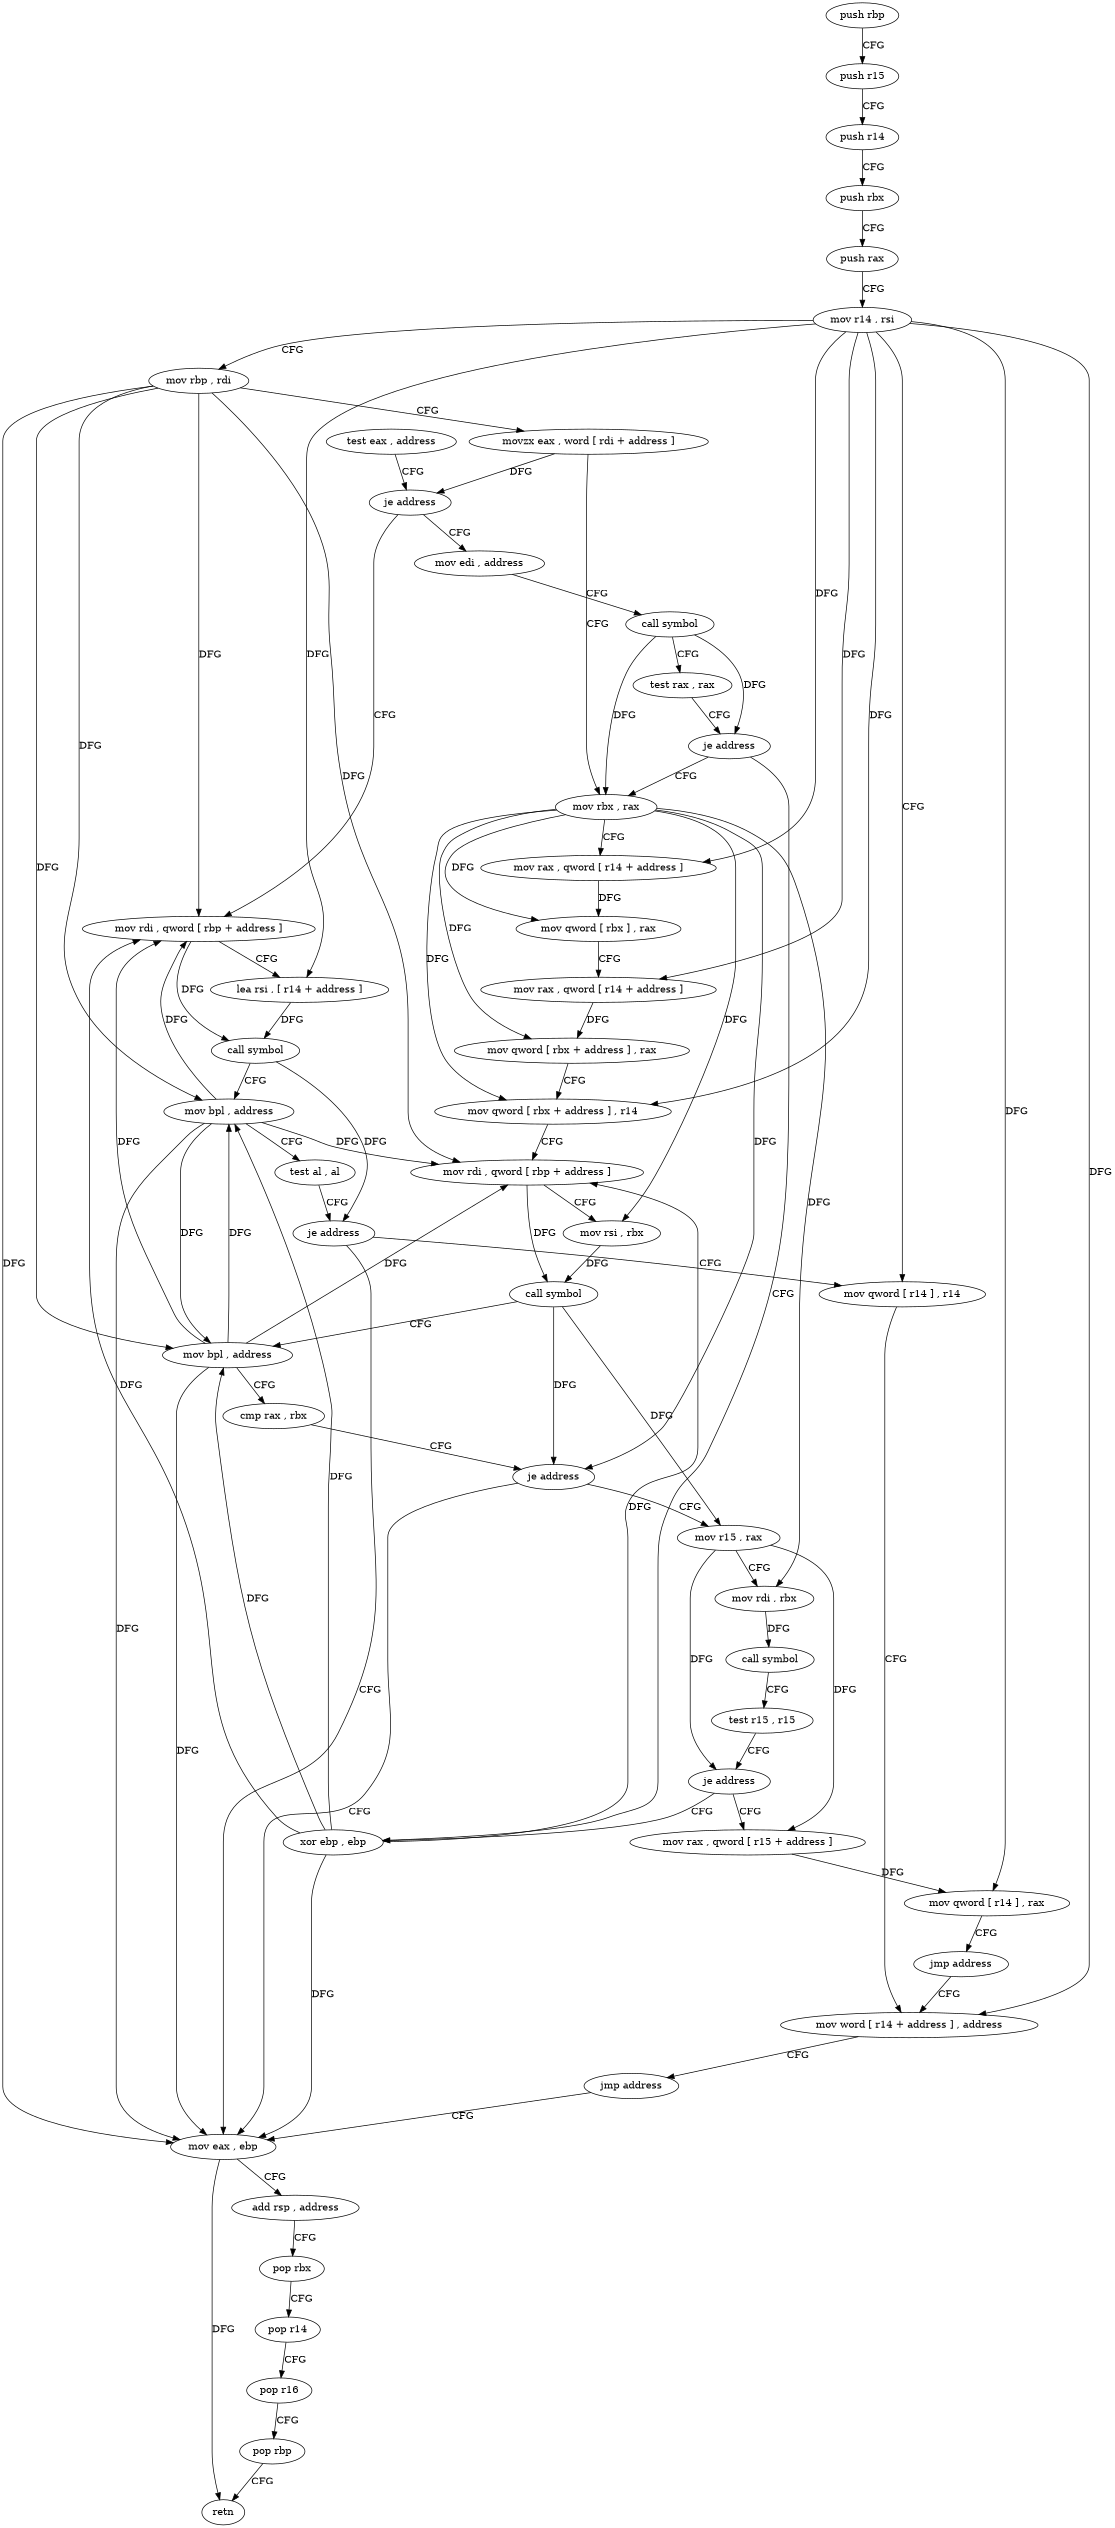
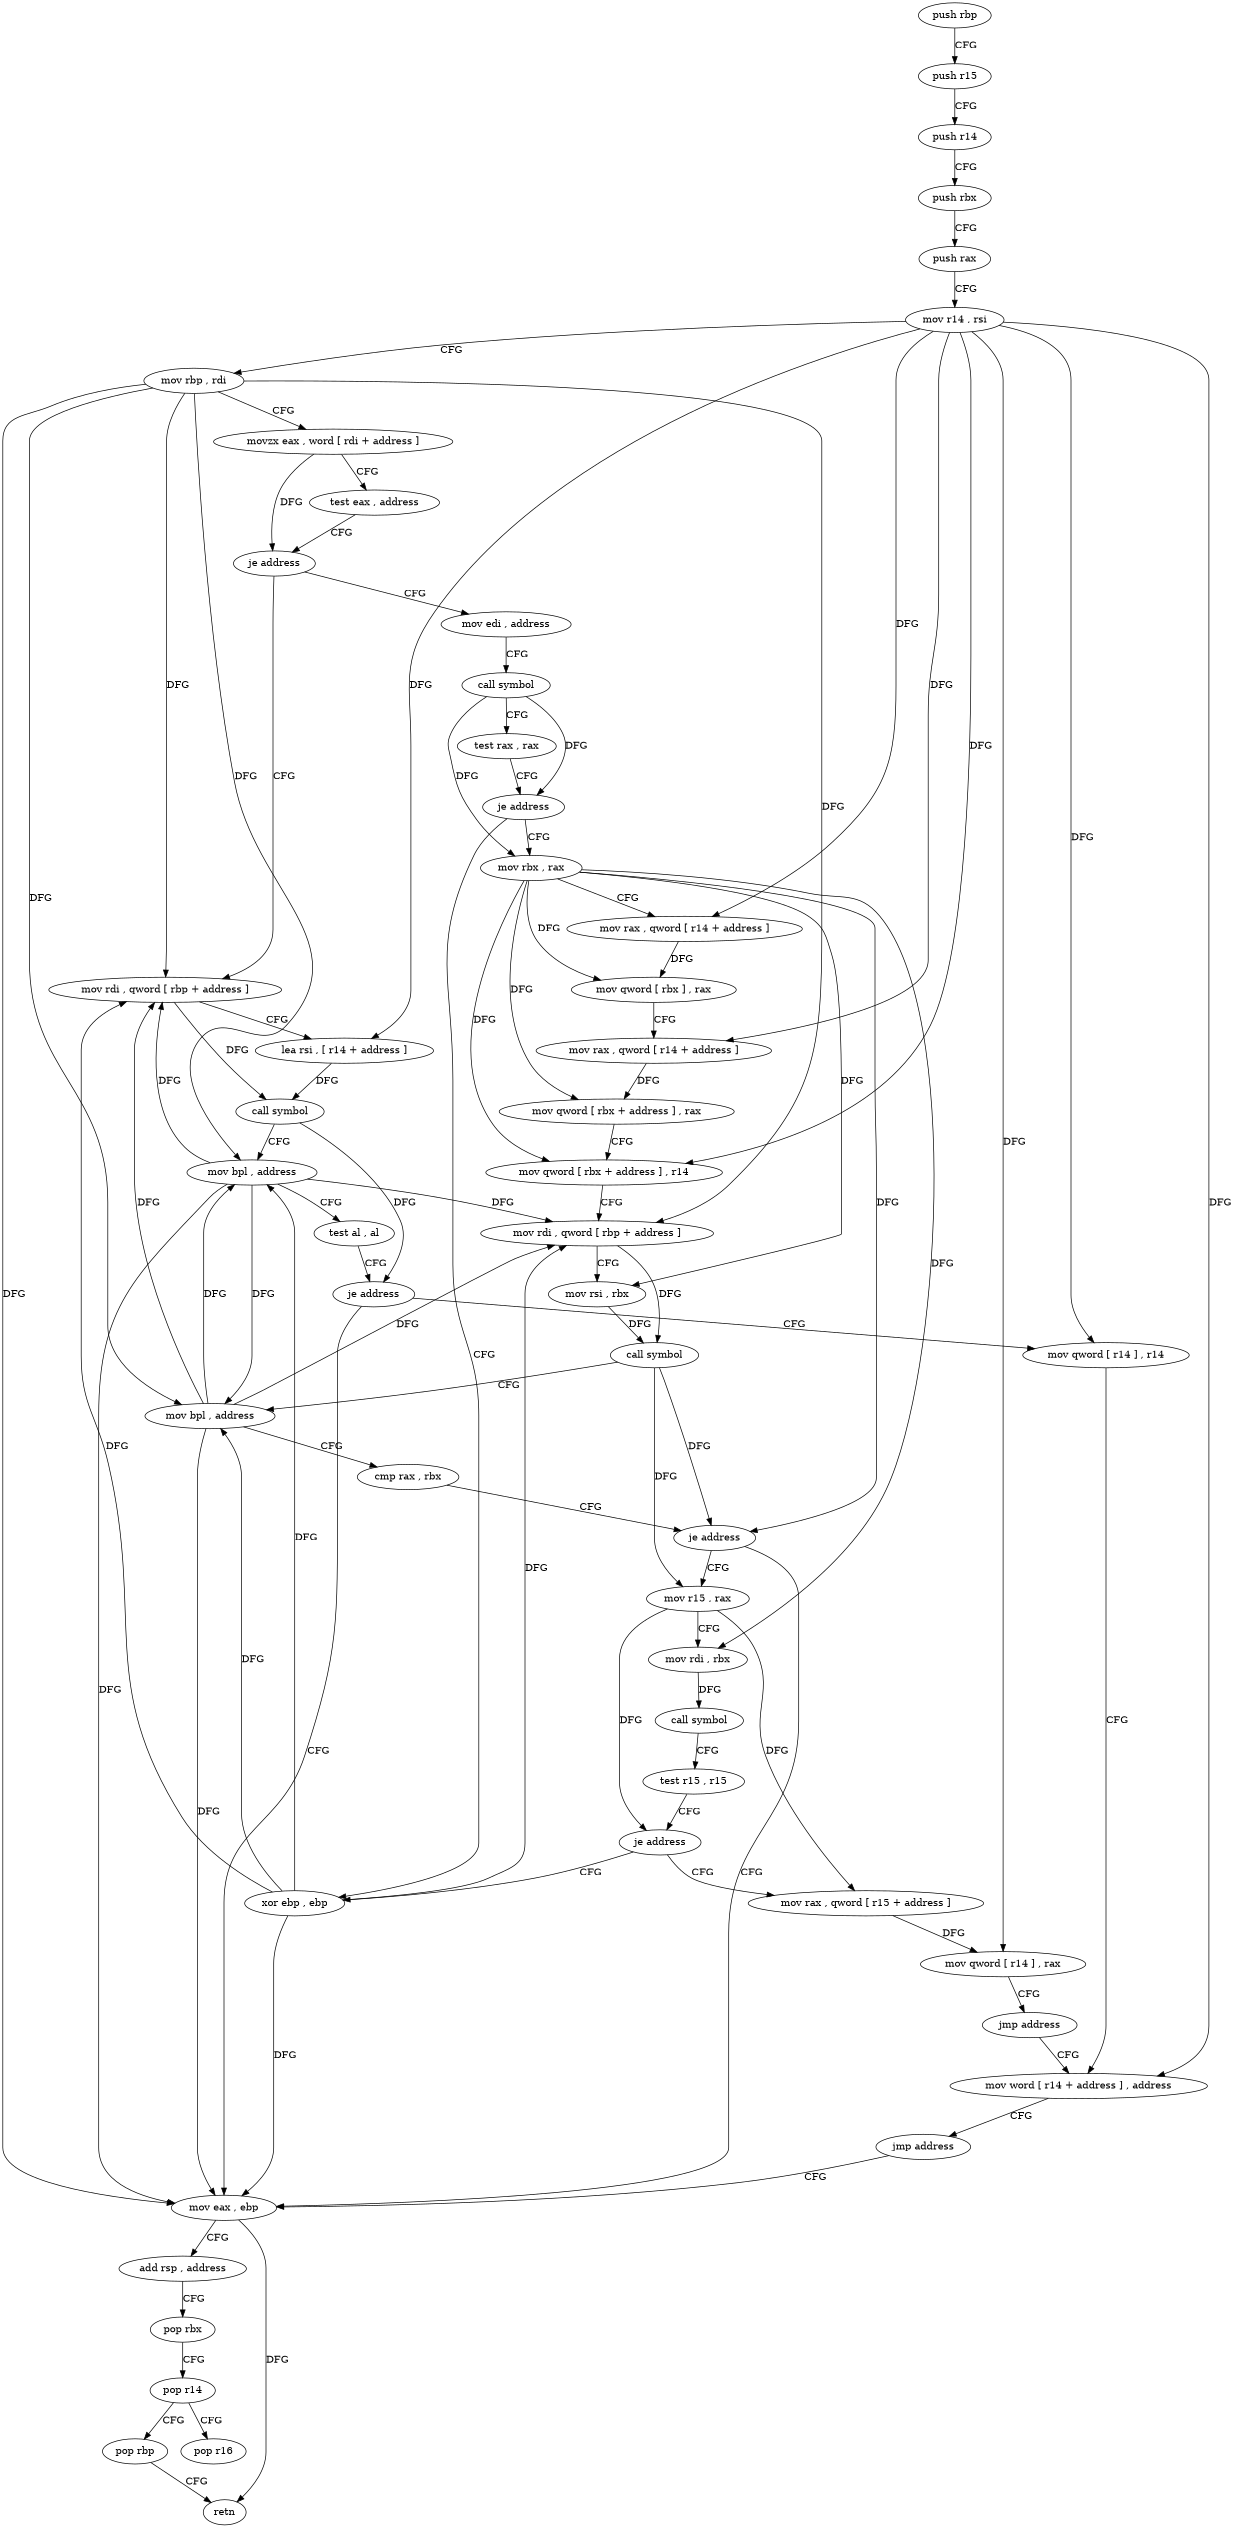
edge "movzx eax , word [ rdi + address ]" -> "mov rbx , rax": now "movzx eax , word [ rdi + address ]" -> "test eax , address"
edge "mov r14 , rsi" -> "mov qword [ r14 ] , r14": label "CFG" -> "DFG"
edge "pop r16" -> "pop rbp": now "pop r14" -> "pop rbp"
